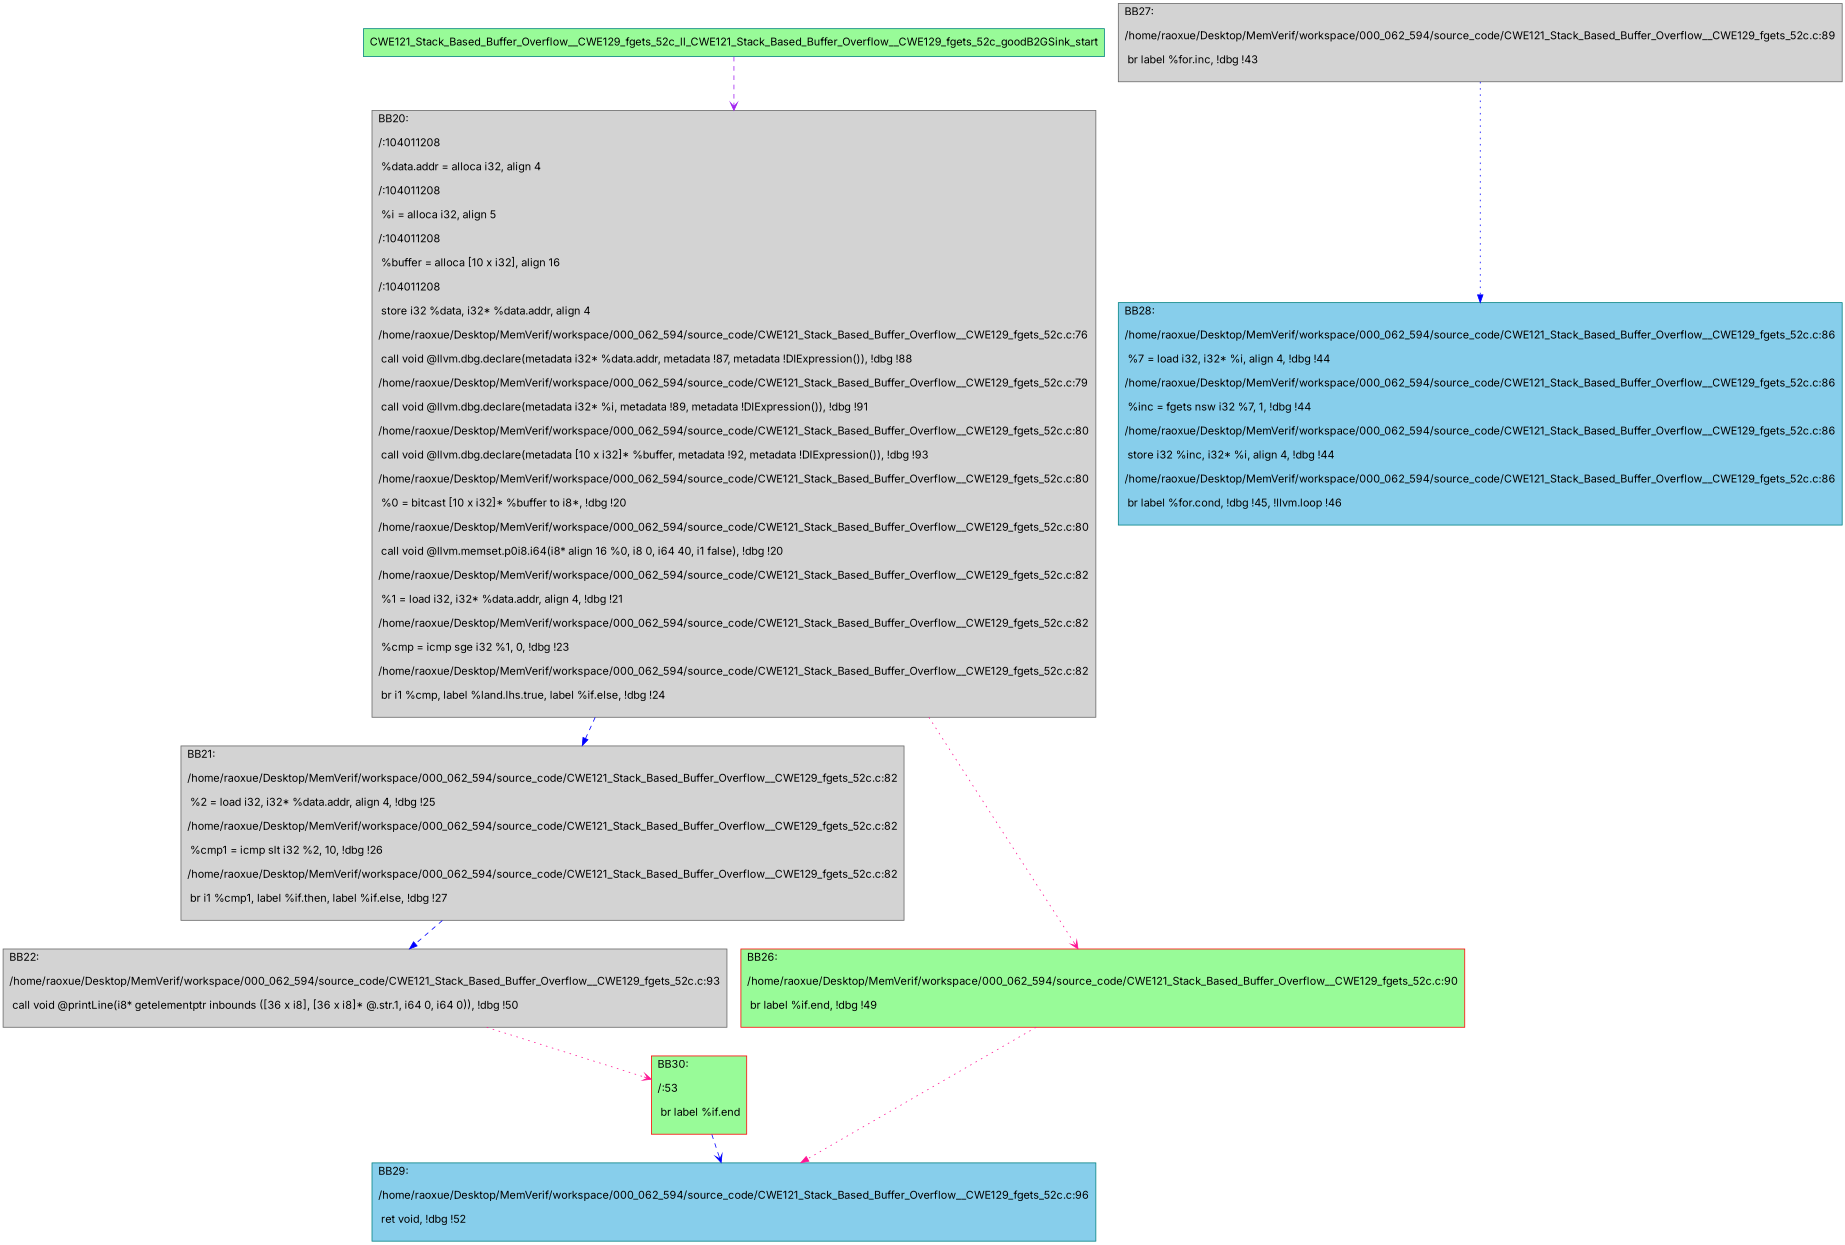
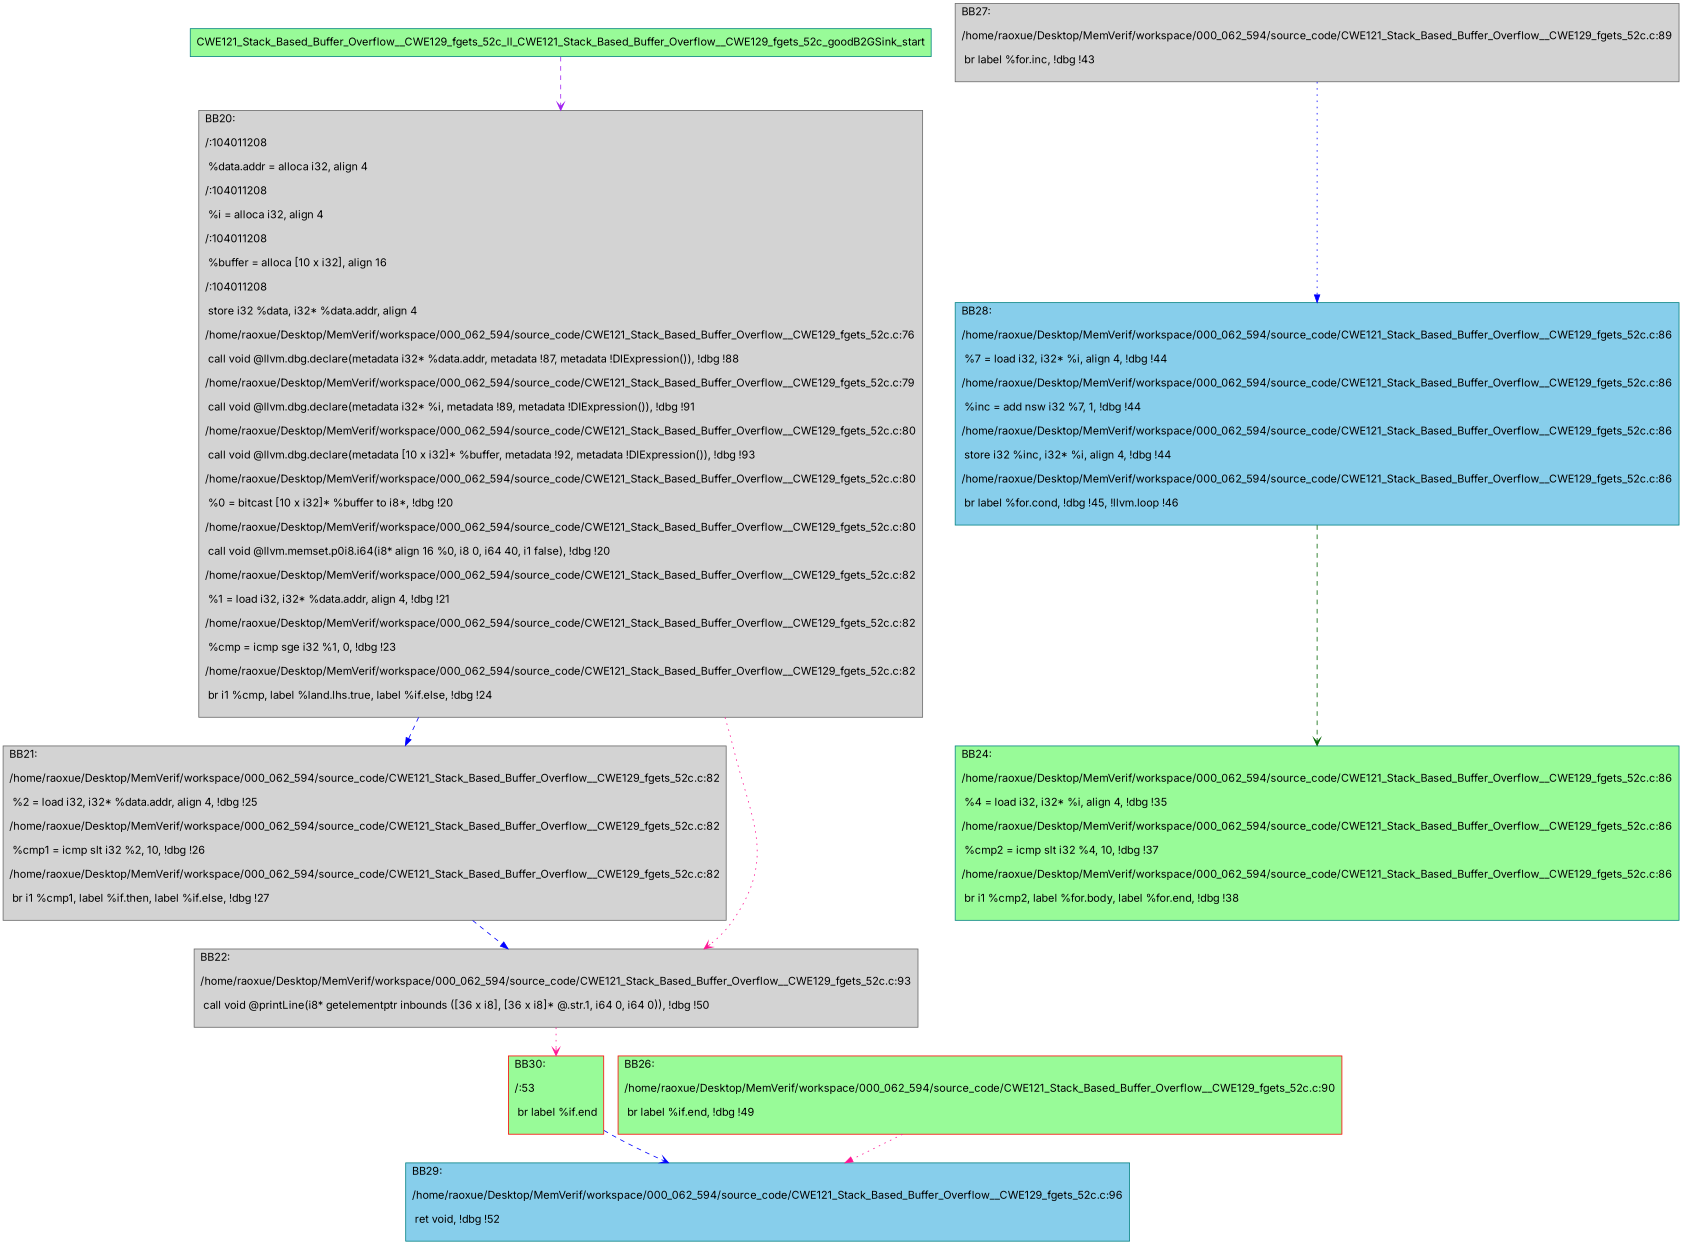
node "BB20:": text "%i = alloca i32, align 5" -> "%i = alloca i32, align 4"
node "BB28:": text "%inc = fgets nsw i32 %7, 1, !dbg !44" -> "%inc = add nsw i32 %7, 1, !dbg !44"
edge "BB20:" -> "BB26:": now "BB20:" -> "BB22:"
node "BB24:": added
